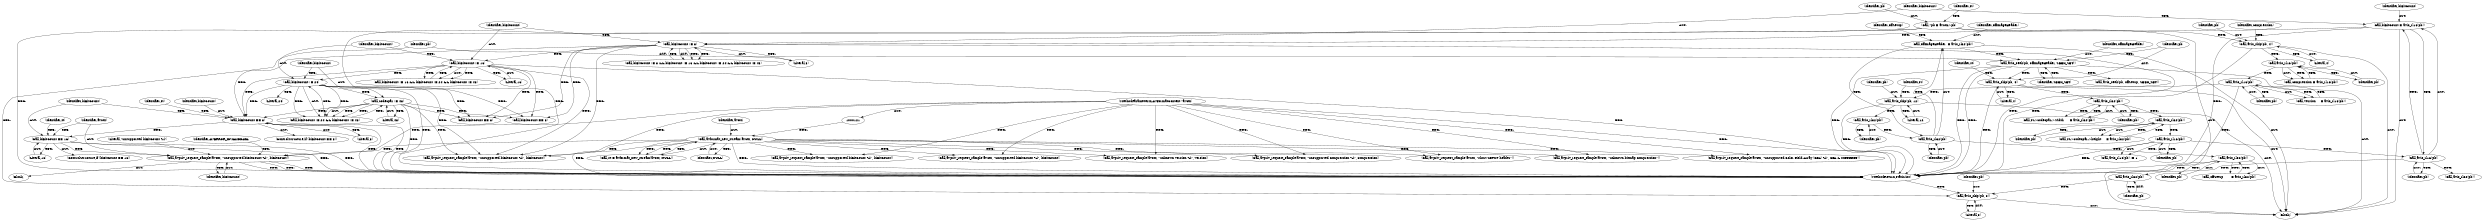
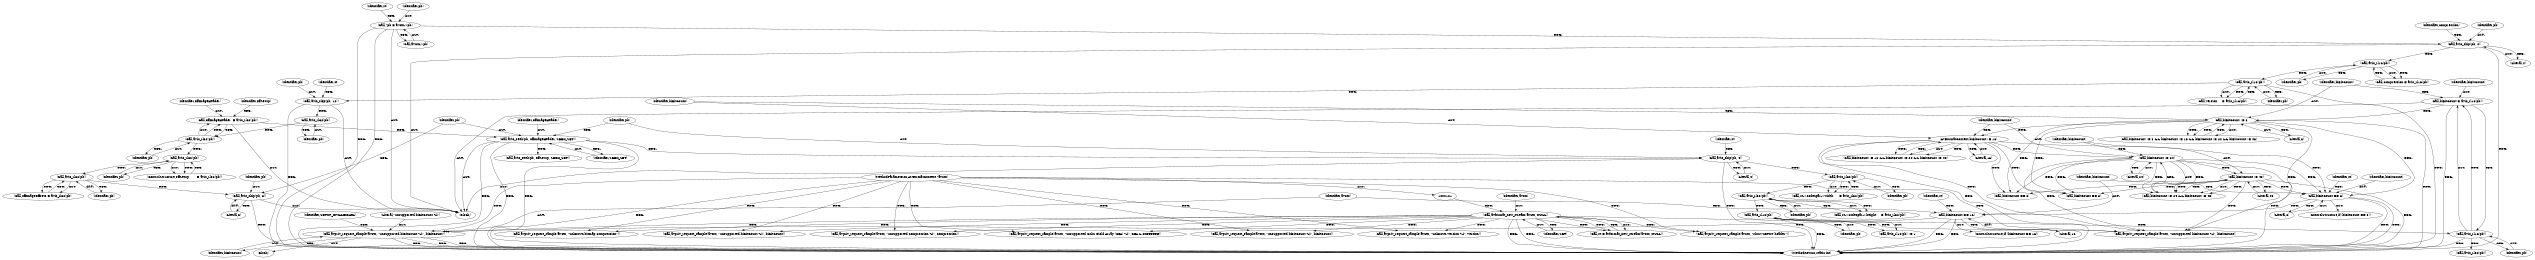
node "(Call,avctx->pb)": added
node "(Call,biBitCount != 16)": label "(Call,biBitCount != 16)" -> "(AVFormatContext,biBitCount != 16)"
edge "(Identifier,SEEK_SET)" -> "(Call,avio_seek(pb, offImageHeader, SEEK_SET))": label "CFG: " -> "AST: "
node "(Call,codecpar != 48)": label "(Call,codecpar != 48)" -> "(Call,biBitCount != 48)"
node "(Literal,12)": removed
node "(Identifier,AVERROR_INVALIDDATA)": label "(Identifier,AVERROR_INVALIDDATA)" -> "(Identifier,SETUP_INVALIDDATA)"
node "(Identifier,NULL)": label "(Identifier,NULL)" -> "(Identifier,SET)"
edge "(Literal,24)" -> "(Call,biBitCount != 24)": added, label "AST:"
node "(Call,offSetup        = avio_rl32(pb))": label "(Call,offSetup        = avio_rl32(pb))" -> "(ControlStructure,offSetup        = avio_rl32(pb))"
edge "(MethodReturn,static int)" -> "(Call,avio_skip(pb, 8))": reversed
node "(Call,offImageOffsets = avio_rl32(pb))": added
